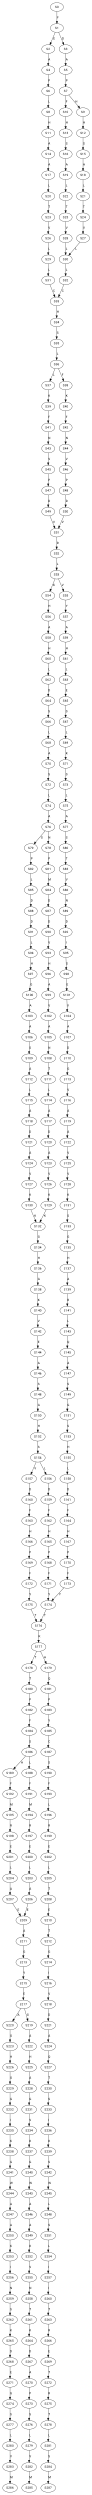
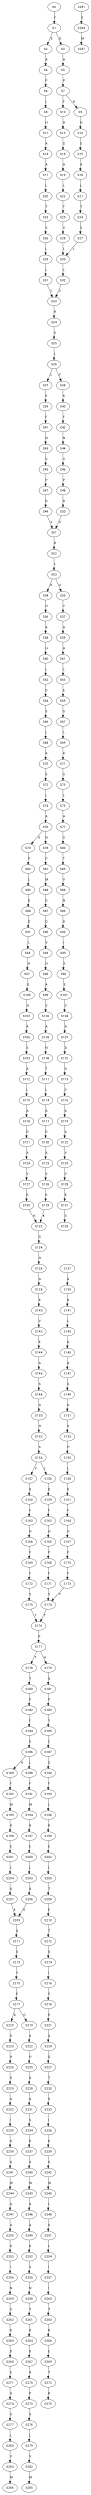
node "S135": removed
node "S278": removed
